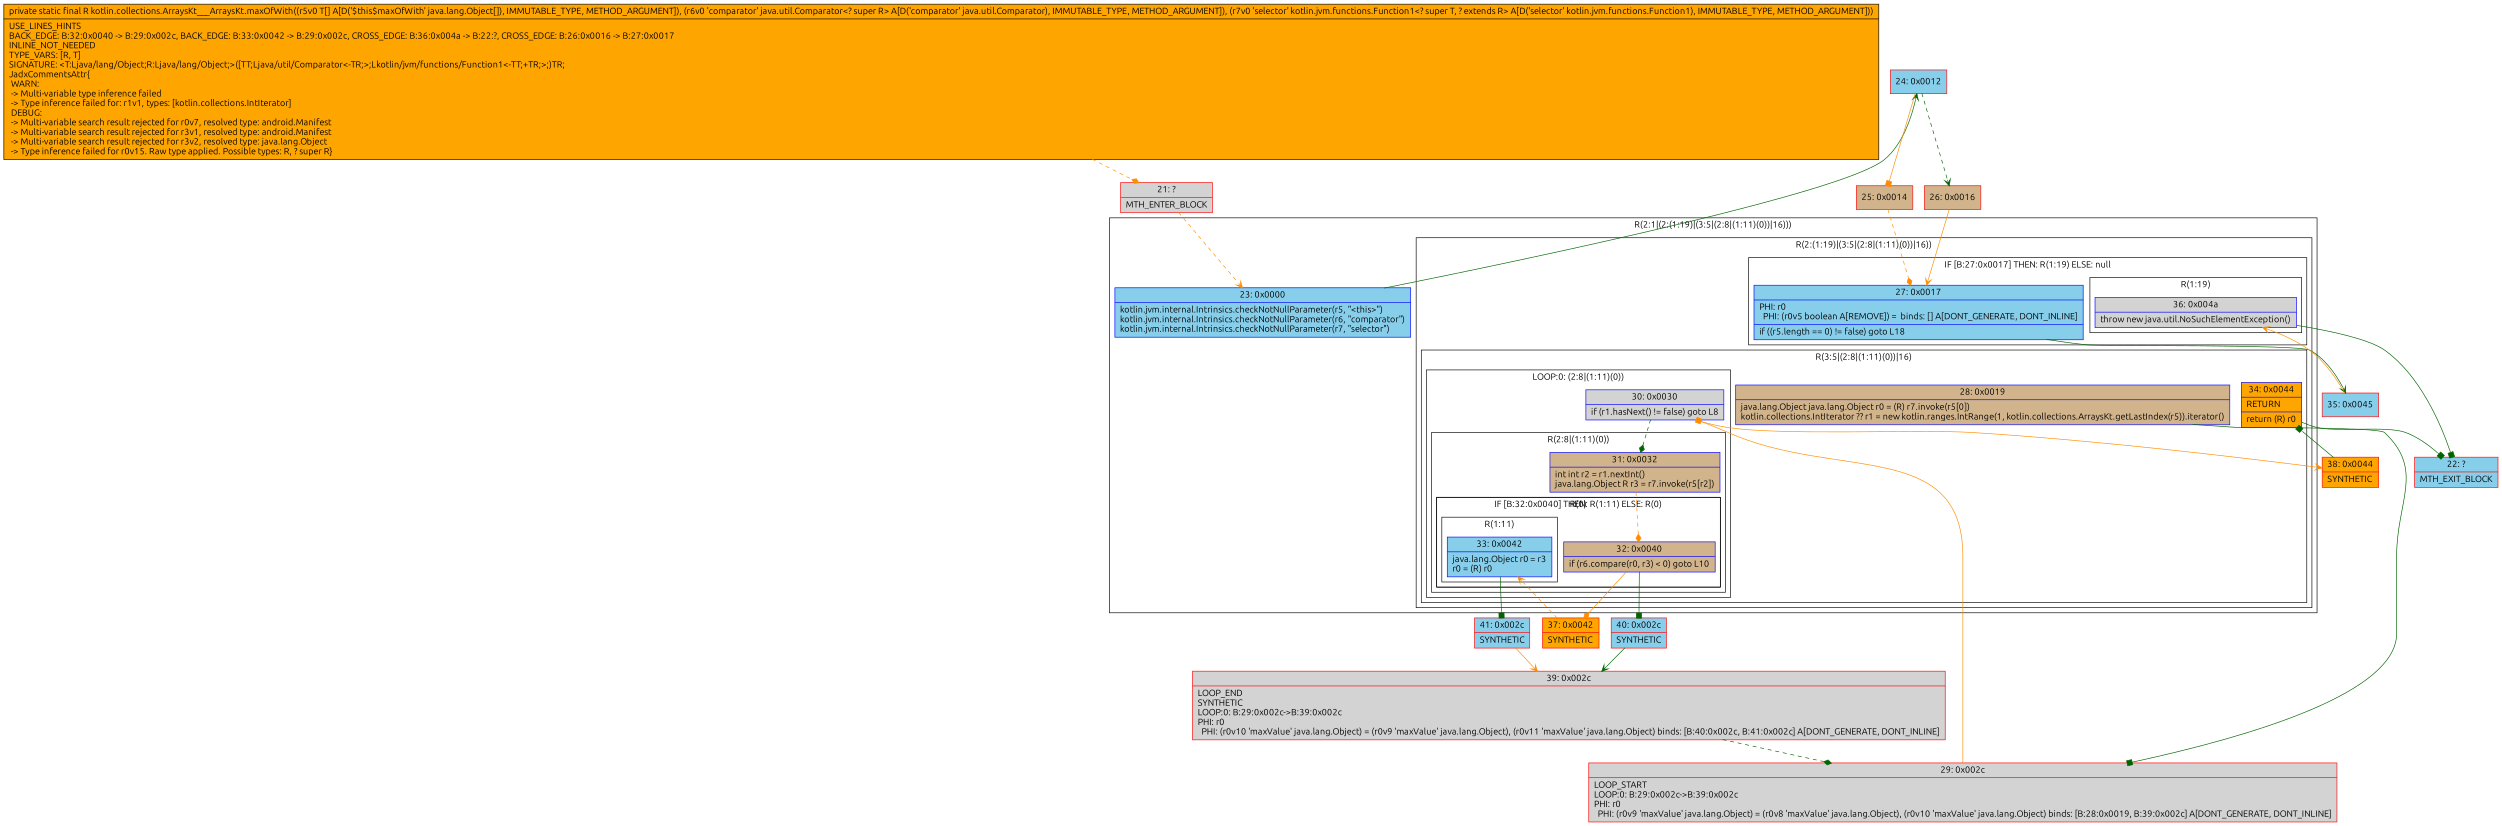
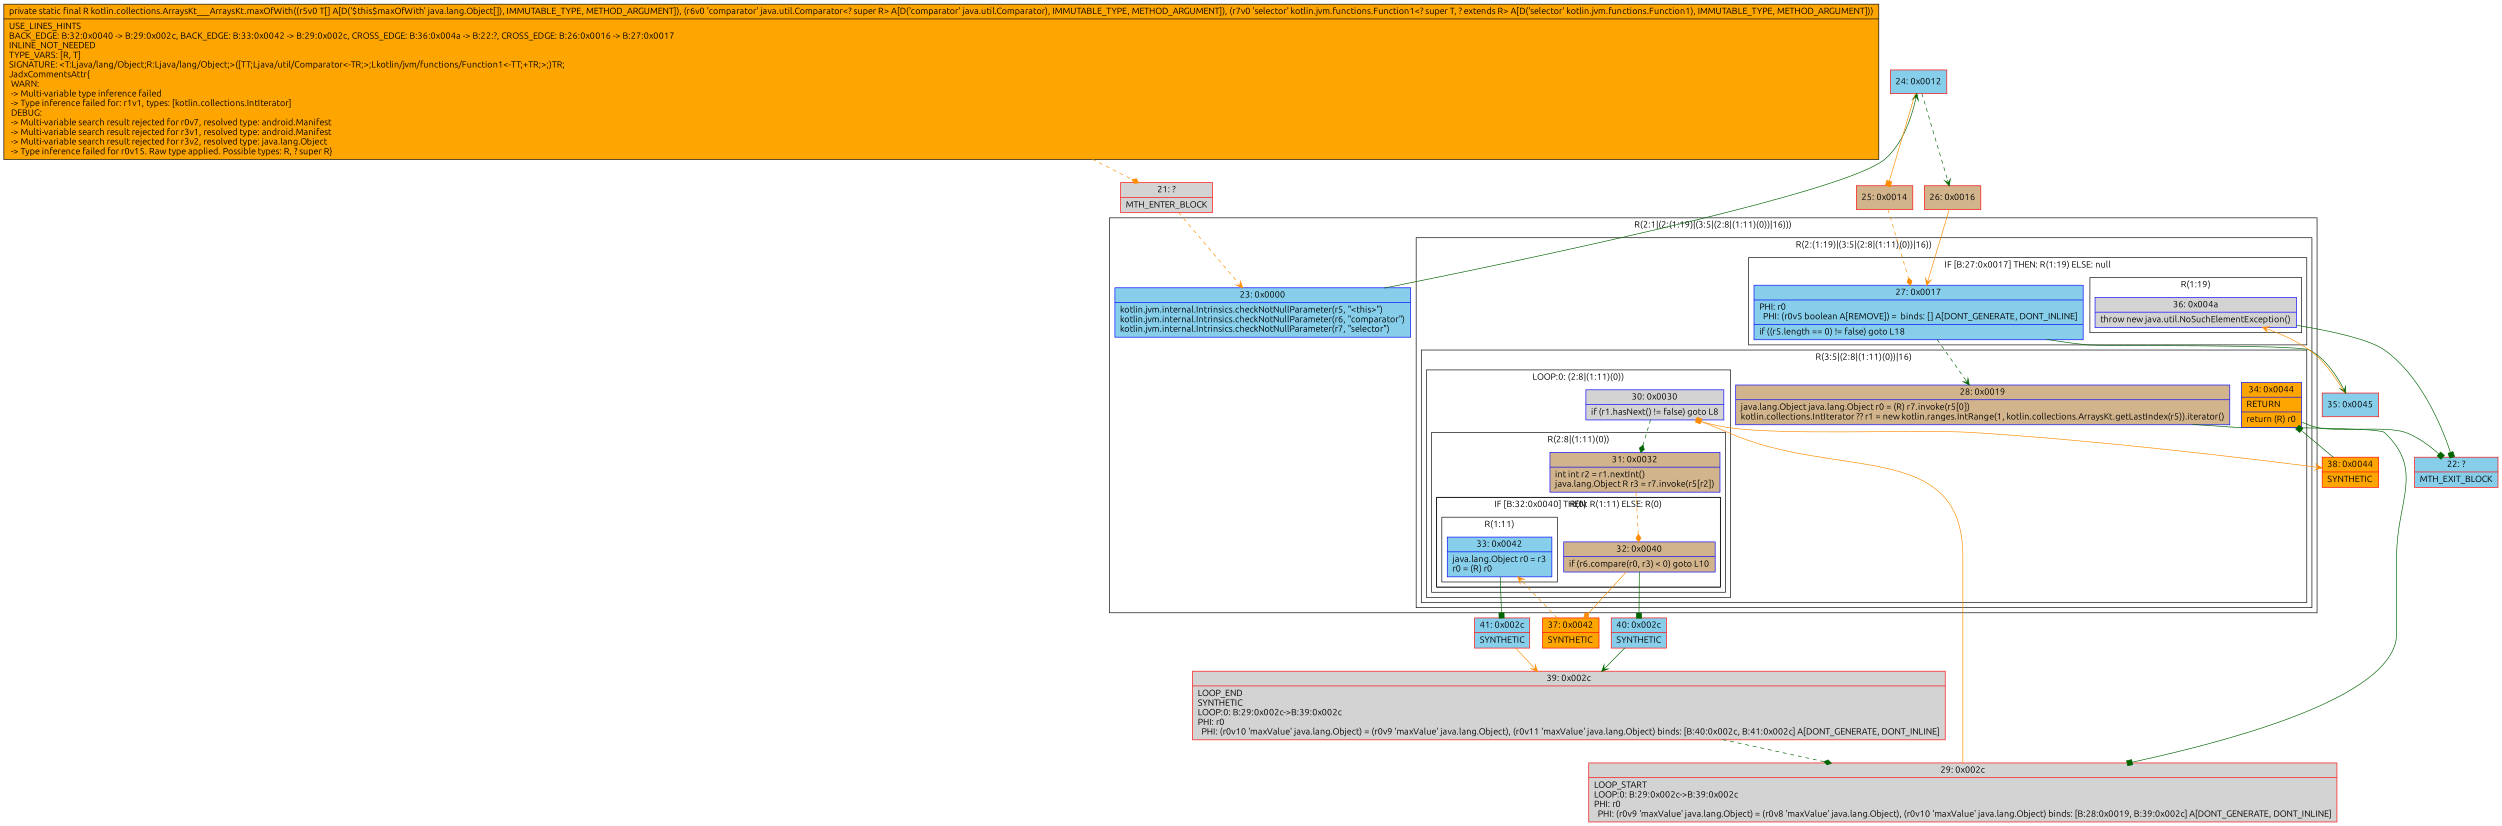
edge "27: 0x0017" -> "28: 0x0019": added
